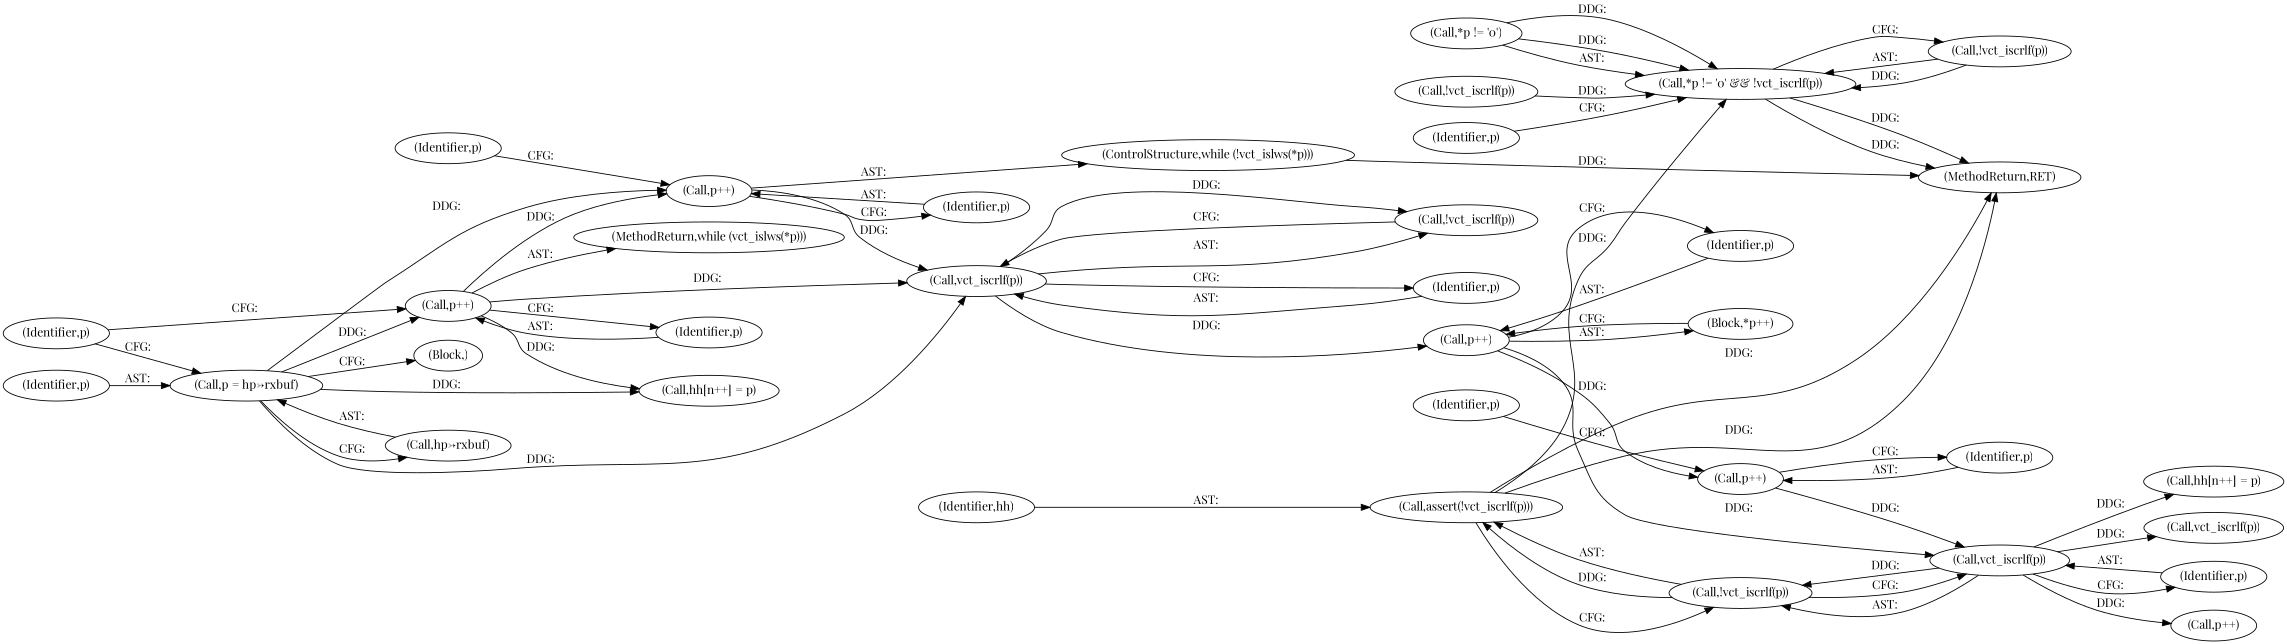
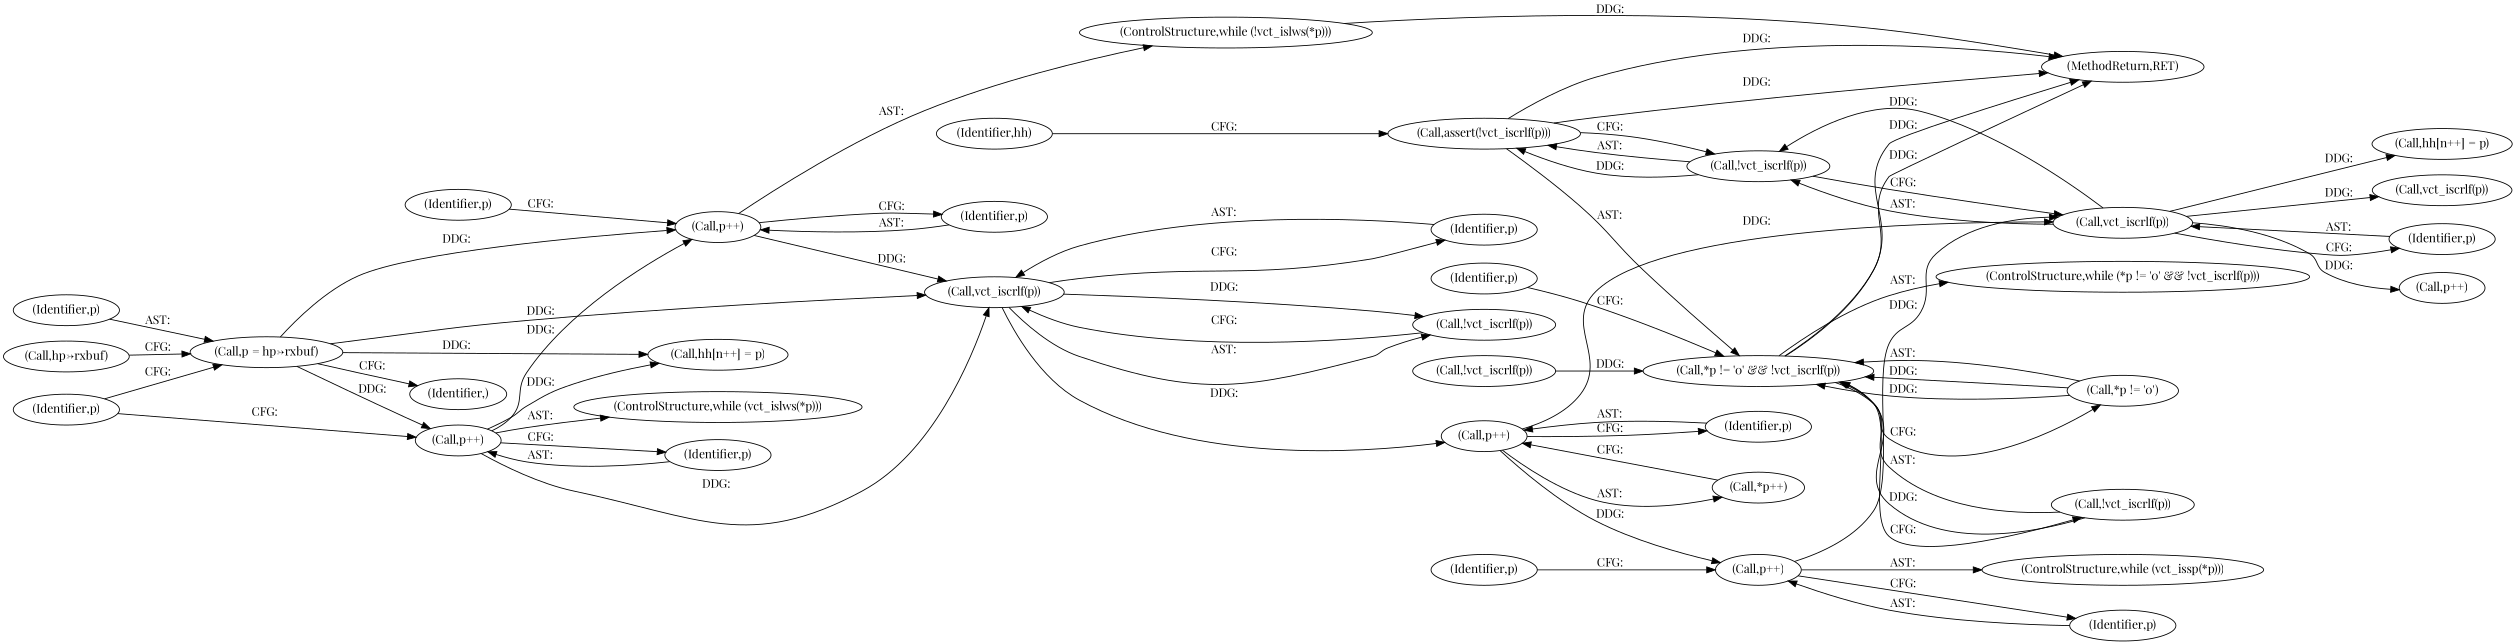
node "(MethodReturn,while (vct_islws(*p)))": label "(MethodReturn,while (vct_islws(*p)))" -> "(ControlStructure,while (vct_islws(*p)))"
edge "(Call,assert(!vct_iscrlf(p)))" -> "(Call,*p != '0' && !vct_iscrlf(p))": label "DDG: " -> "AST: "
node "(ControlStructure,while (*p != '0' && !vct_iscrlf(p)))": added
node "(Block,*p++)": label "(Block,*p++)" -> "(Call,*p++)"
node "(Block,)": label "(Block,)" -> "(Identifier,)"
edge "(Call,hp->rxbuf)" -> "(Call,p = hp->rxbuf)": label "AST: " -> "CFG: "
edge "(Call,p = hp->rxbuf)" -> "(Call,hp->rxbuf)": removed, label "CFG:"
edge "(Call,*p != '0' && !vct_iscrlf(p))" -> "(Call,*p != '0')": added, label "CFG:"
edge "(Identifier,hh)" -> "(Call,assert(!vct_iscrlf(p)))": label "AST: " -> "CFG: "
node "(ControlStructure,while (vct_issp(*p)))": added
